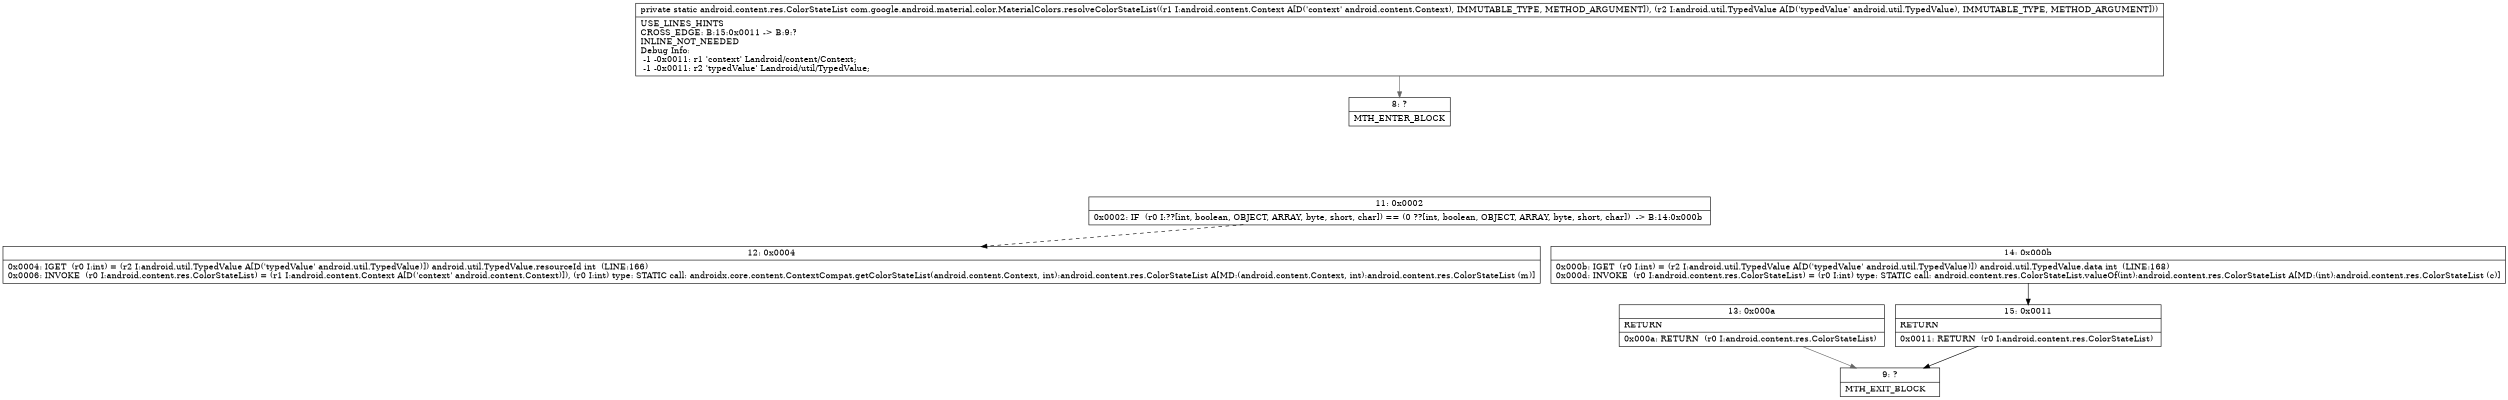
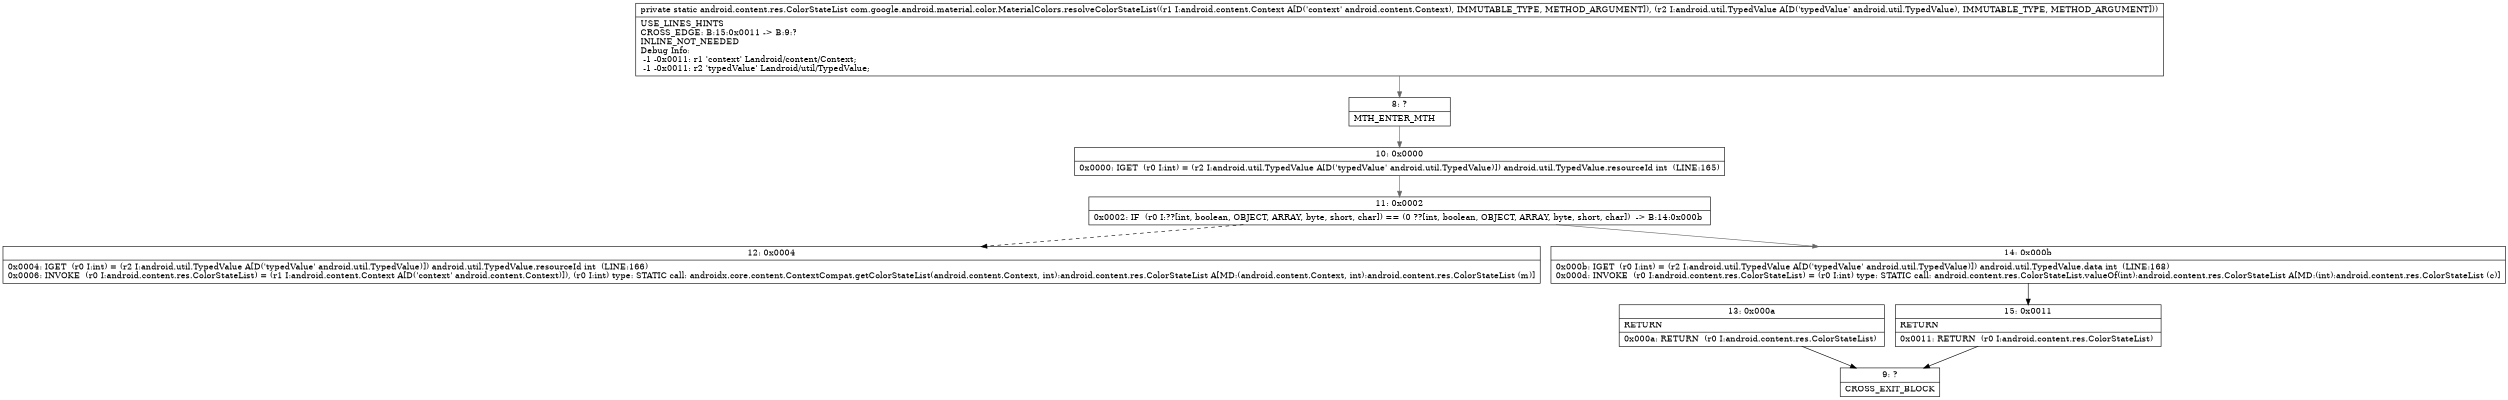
node "8: ?": text "MTH_ENTER_BLOCK" -> "MTH_ENTER_MTH"
node "10: 0x0000": added
edge "11: 0x0002" -> "14: 0x000b": added
edge "13: 0x000a" -> "9: ?": color gray40 -> black
node "9: ?": text "MTH_EXIT_BLOCK" -> "CROSS_EXIT_BLOCK"
